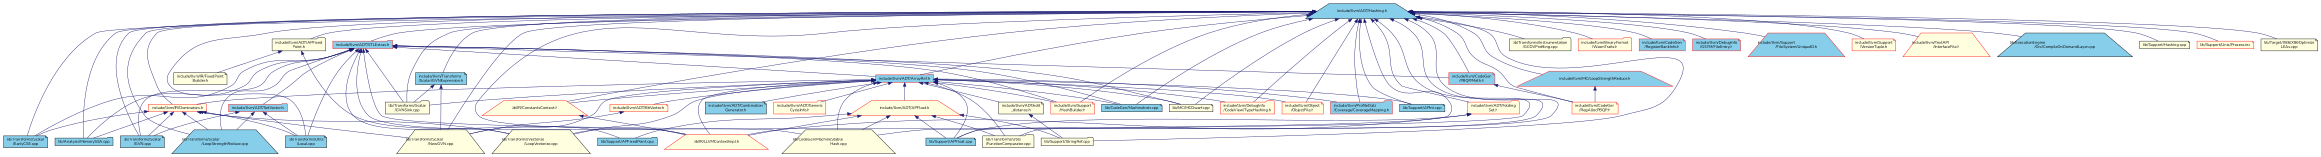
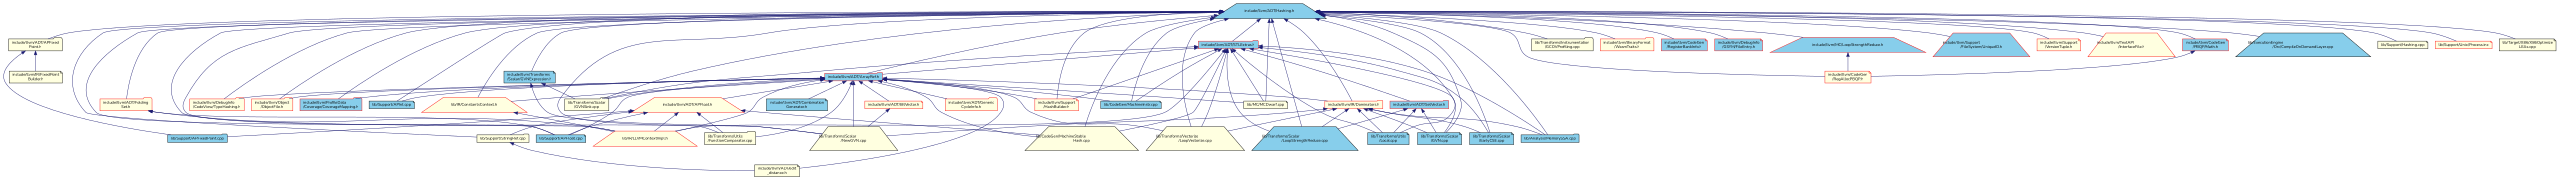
edge "include/llvm/CodeGen /PBQP/Math.h" -> "include/llvm/ADT/STLExtras.h": removed
node "include/llvm/Object /ObjectFile.h": shape note -> folder
edge "lib/Support/StringRef.cpp" -> "include/llvm/ADT/edit _distance.h": reversed
